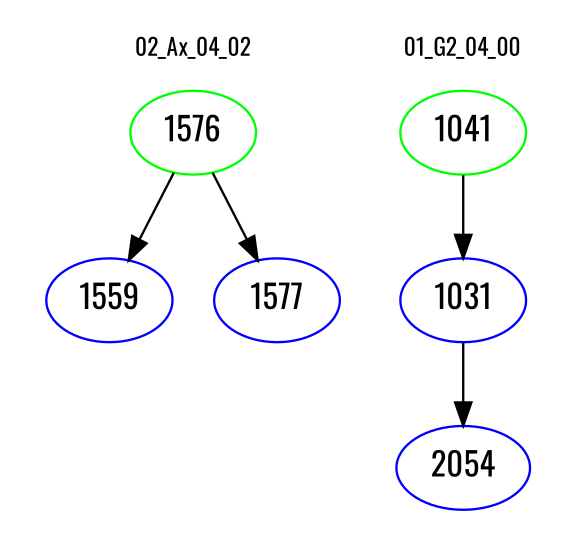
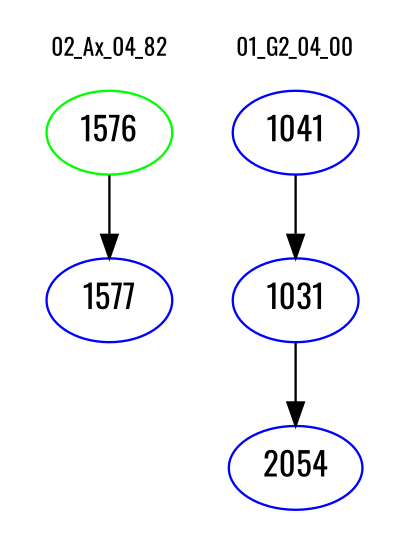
cluster "02_Ax_04_02": label "02_Ax_04_02" -> "02_Ax_04_82"
node "1041": color green -> blue
node "1559": removed
